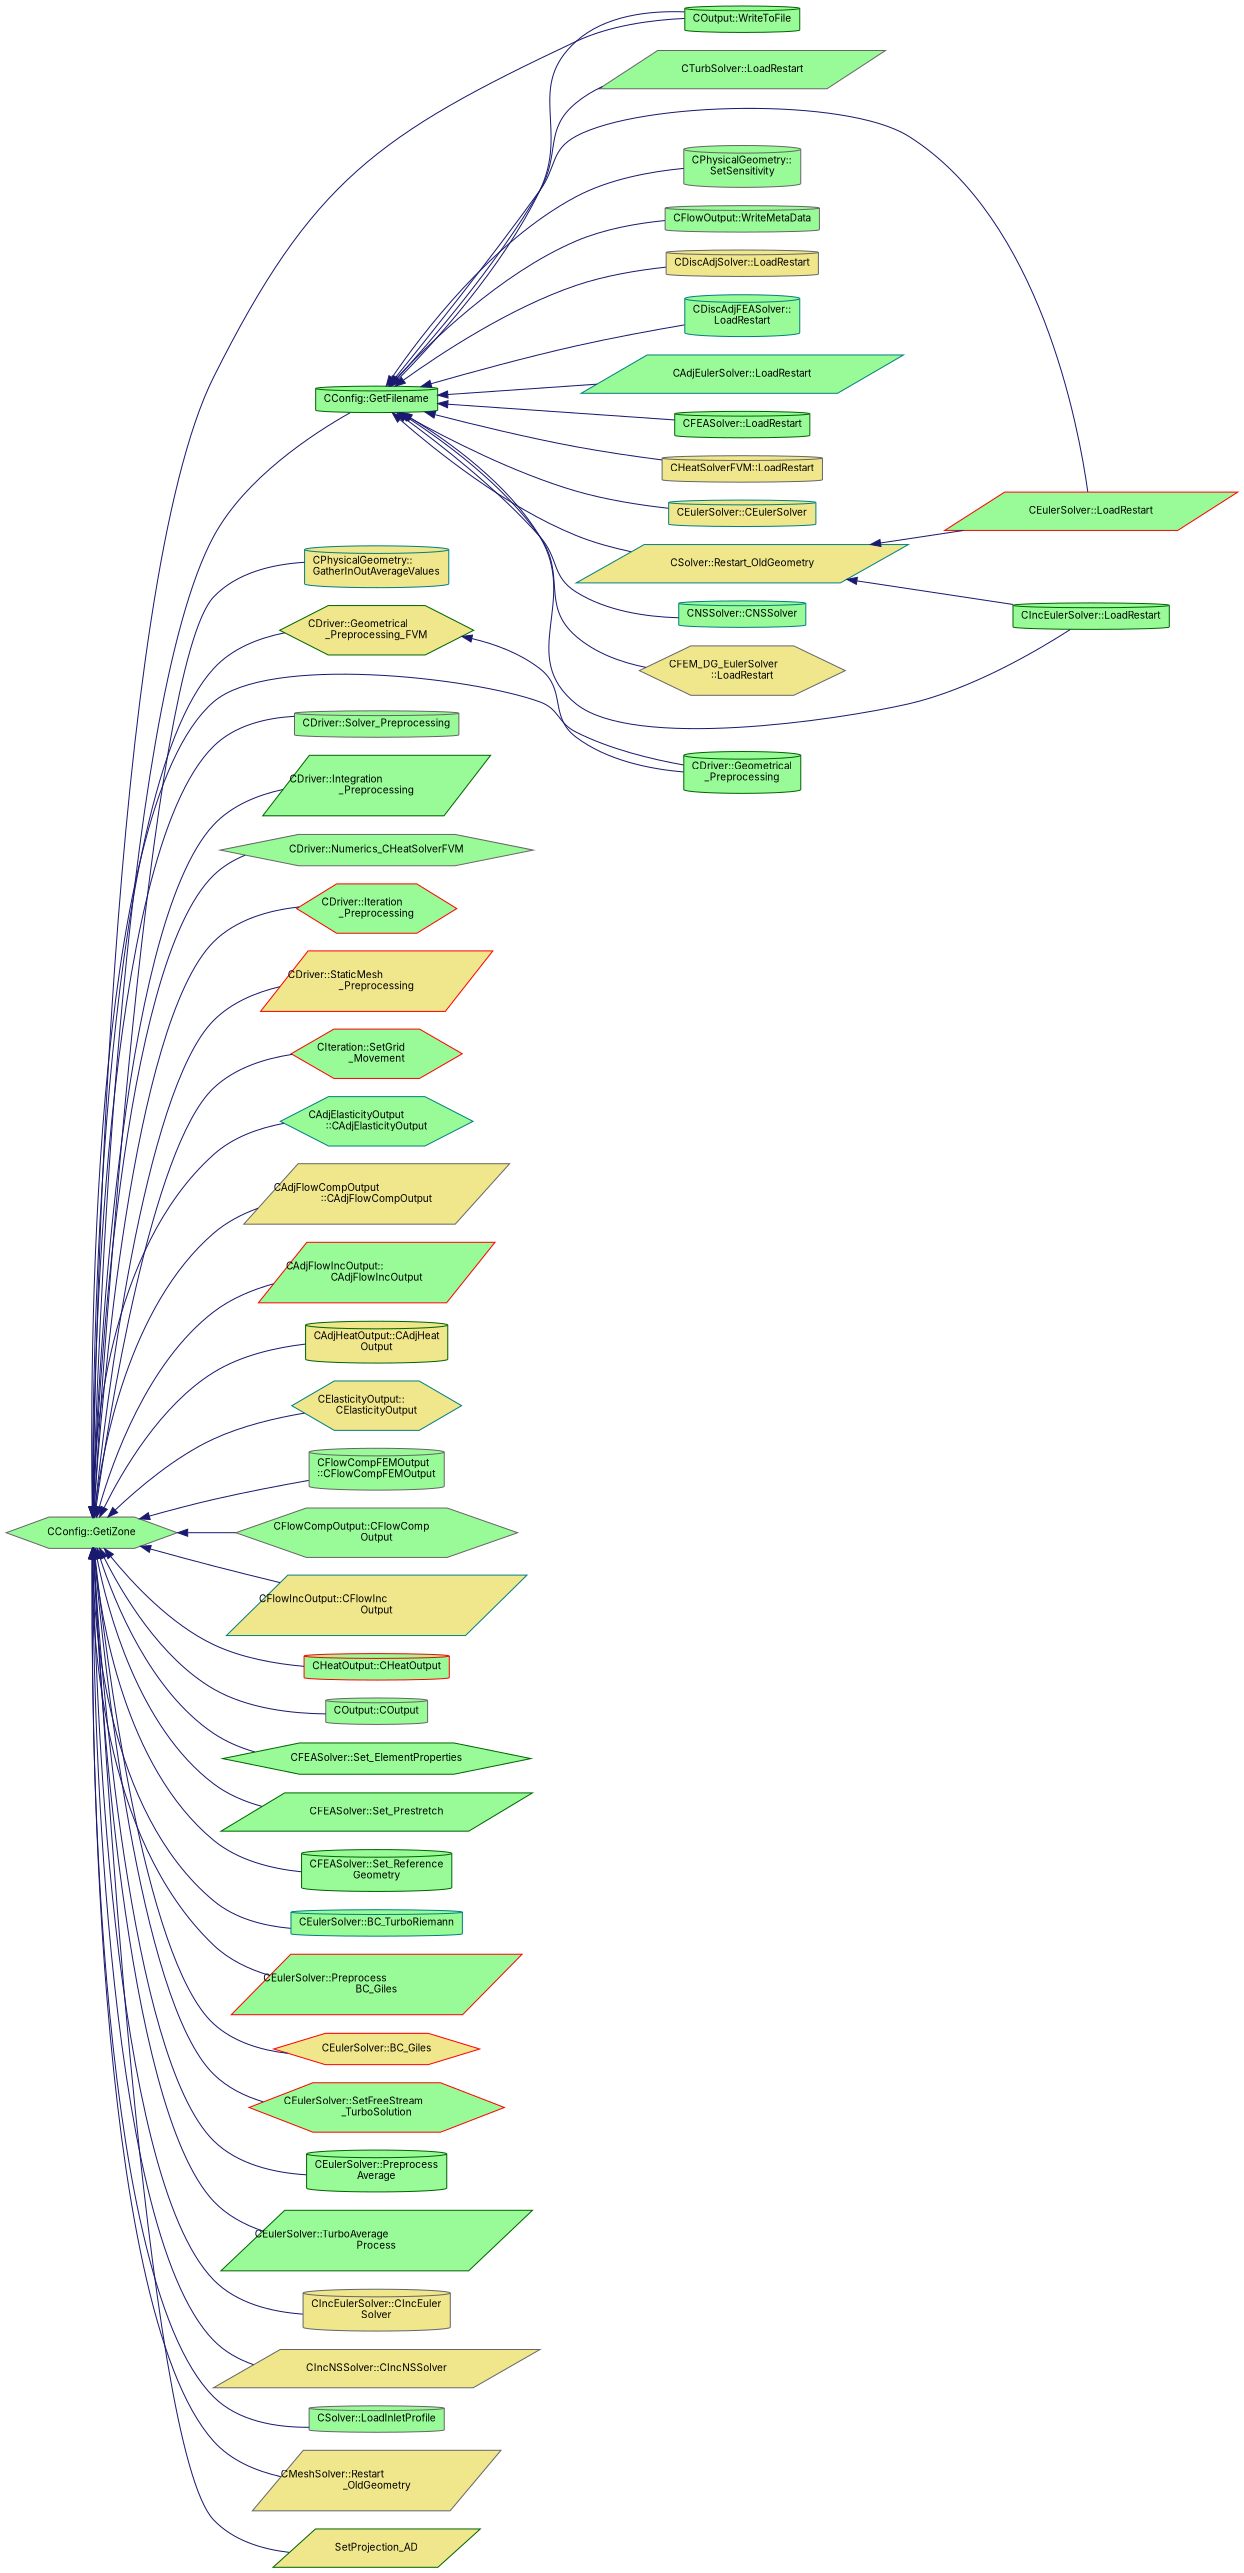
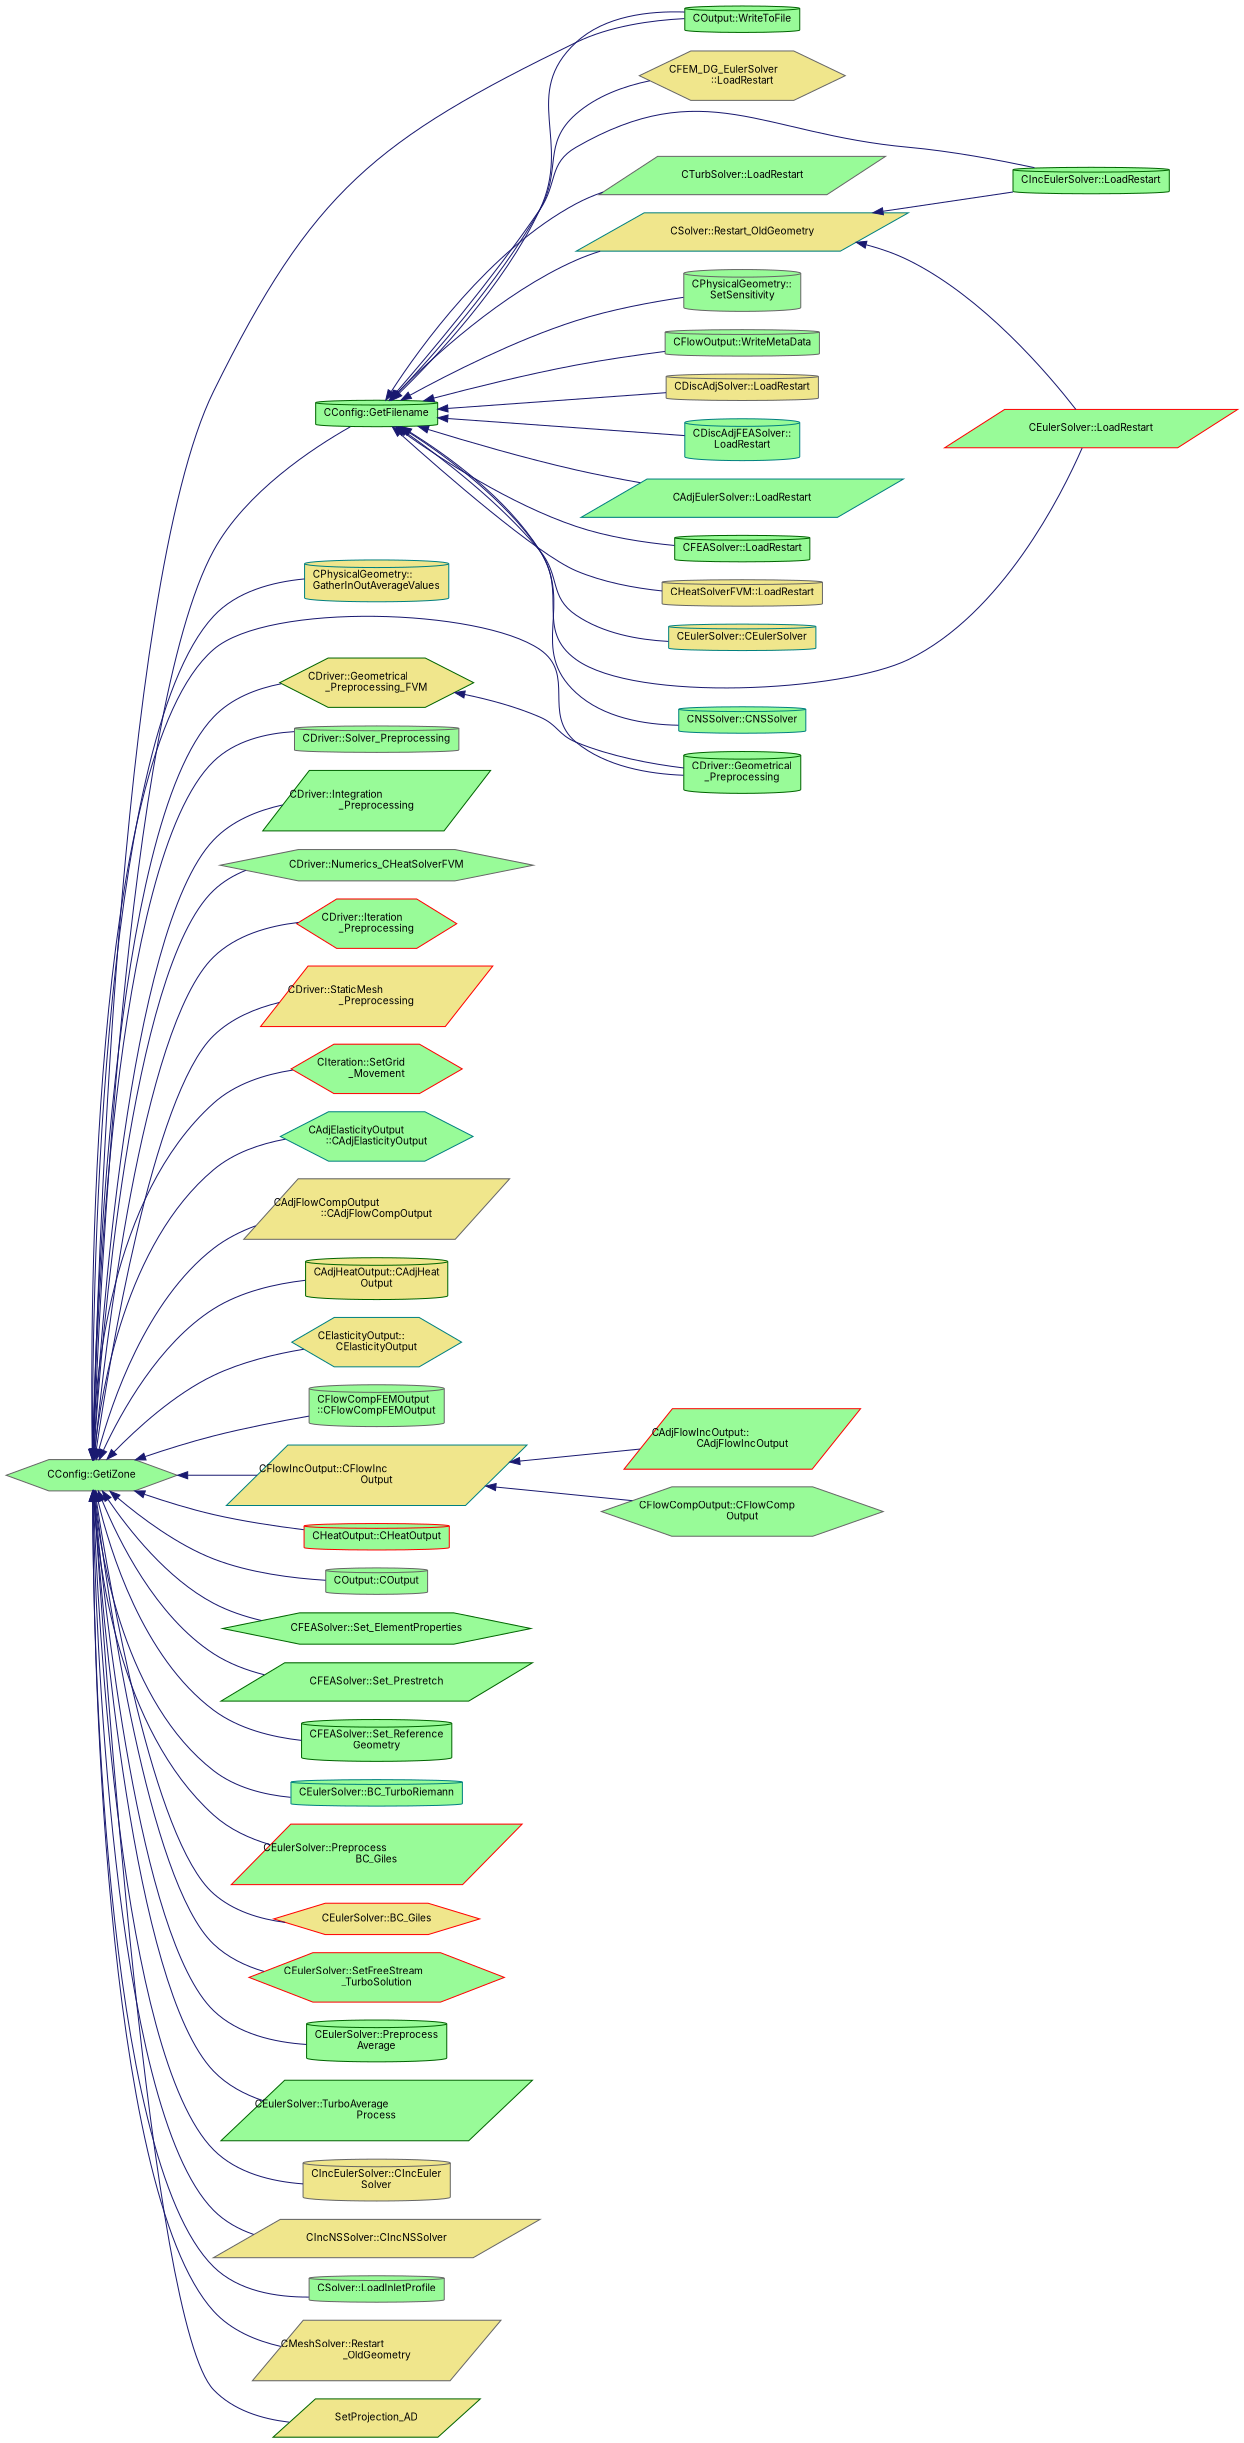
edge "CAdjFlowIncOutput:: CAdjFlowIncOutput" -> "CConfig::GetiZone": now "CAdjFlowIncOutput:: CAdjFlowIncOutput" -> "CFlowIncOutput::CFlowInc Output"
edge "CFlowCompOutput::CFlowComp Output" -> "CConfig::GetiZone": now "CFlowCompOutput::CFlowComp Output" -> "CFlowIncOutput::CFlowInc Output"
